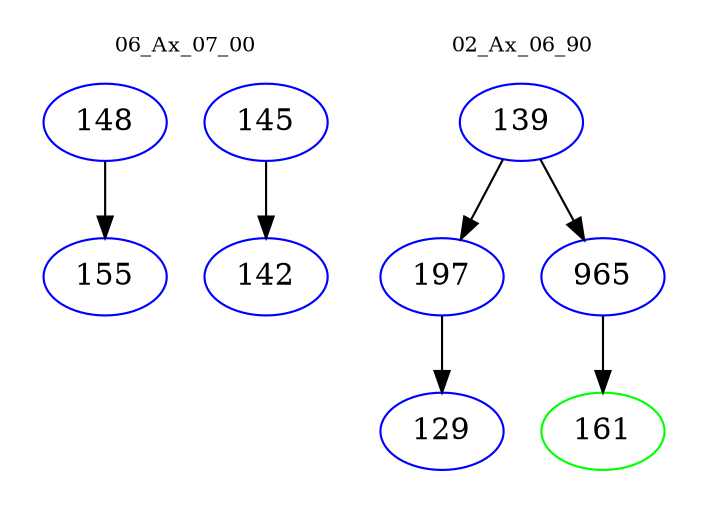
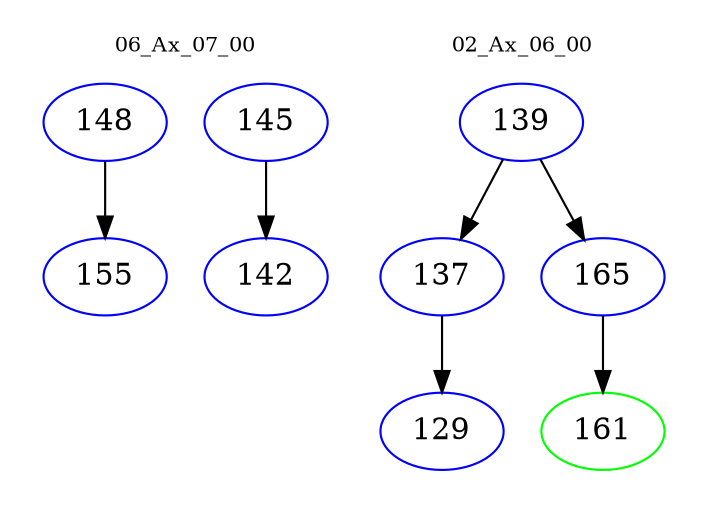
cluster "02_Ax_06_90": label "02_Ax_06_90" -> "02_Ax_06_00"
node "197": label "197" -> "137"
node "965": label "965" -> "165"
